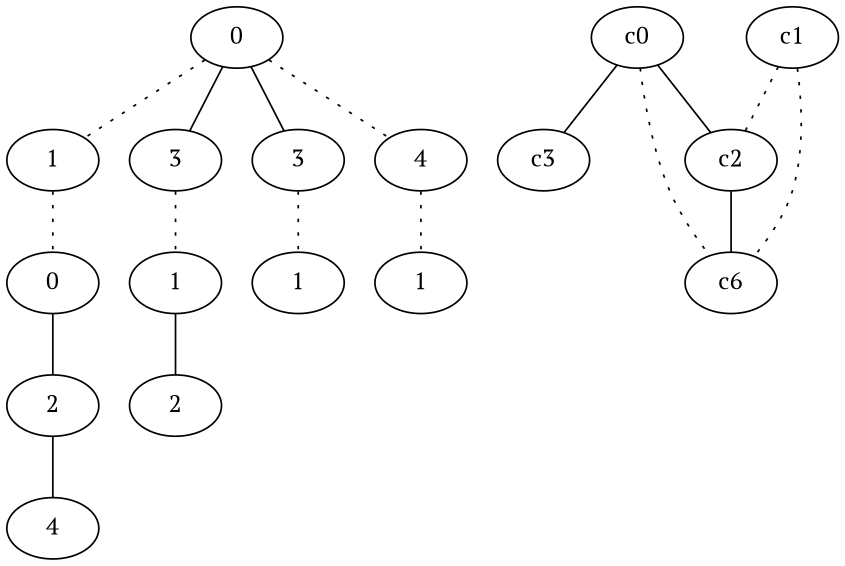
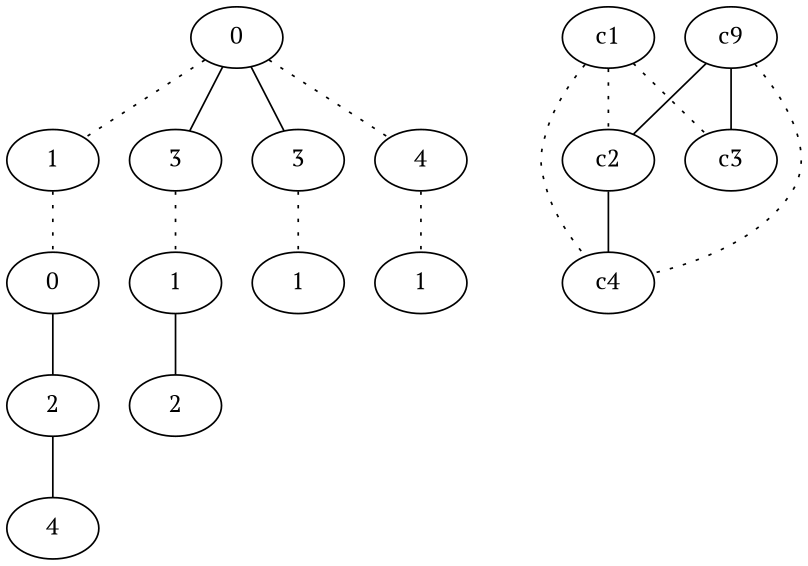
node "c0": label "c0" -> "c9"
edge "c1" -- "c3": added
node "c6": label "c6" -> "c4"
